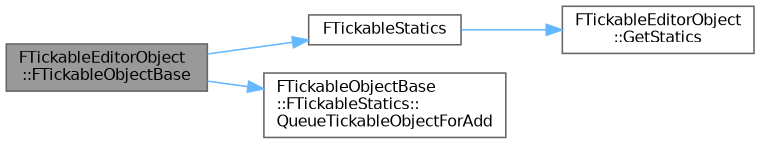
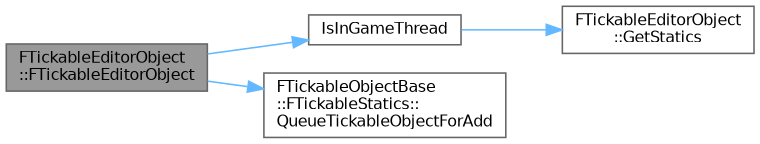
node "FTickableStatics": label "FTickableStatics" -> "IsInGameThread"
node "FTickableEditorObject ::FTickableObjectBase": label "FTickableEditorObject ::FTickableObjectBase" -> "FTickableEditorObject ::FTickableEditorObject"
